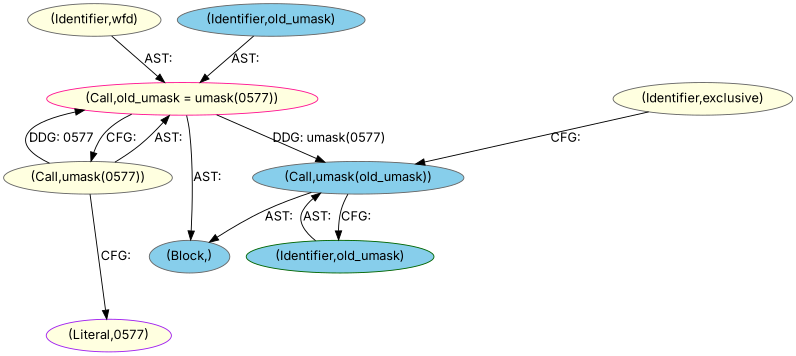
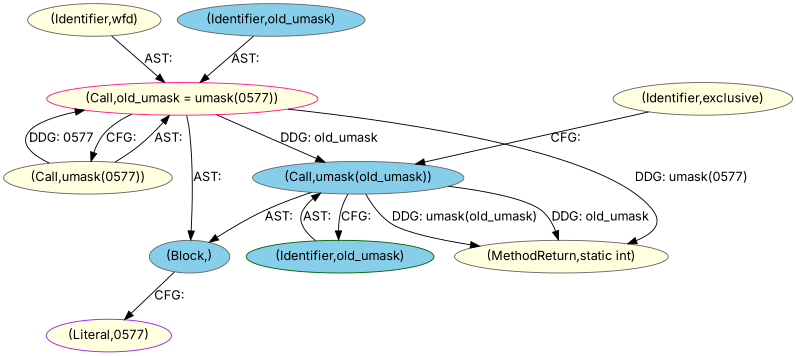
edge "(Call,old_umask = umask(0577))" -> "(Call,umask(old_umask))": label "DDG: umask(0577)" -> "DDG: old_umask"
edge "(Call,umask(0577))" -> "(Literal,0577)": now "(Block,)" -> "(Literal,0577)"
node "(MethodReturn,static int)": added
